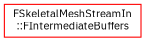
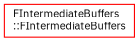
node "FSkeletalMeshStreamIn ::FIntermediateBuffers": label "FSkeletalMeshStreamIn ::FIntermediateBuffers" -> "FIntermediateBuffers ::FIntermediateBuffers"
